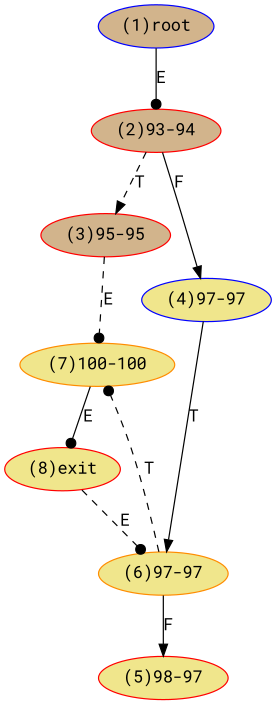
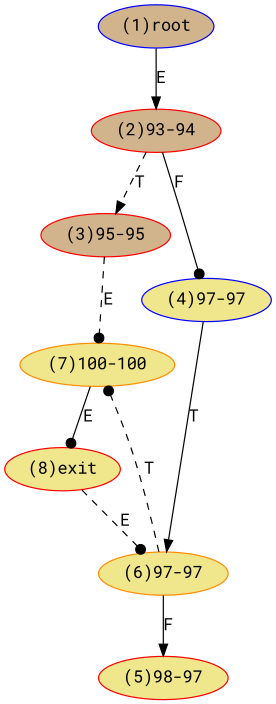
edge "(1)root" -> "(2)93-94": arrowhead dot -> normal
edge "(2)93-94" -> "(4)97-97": arrowhead normal -> dot
